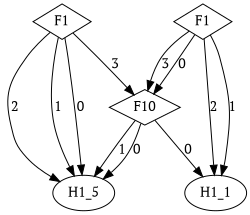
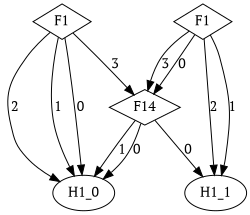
node "F10": label "F10" -> "F14"
node "H1_5": label "H1_5" -> "H1_0"
